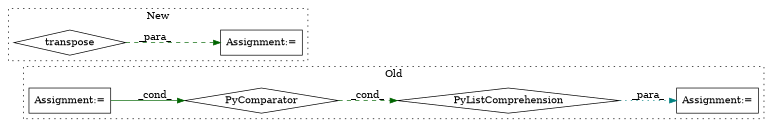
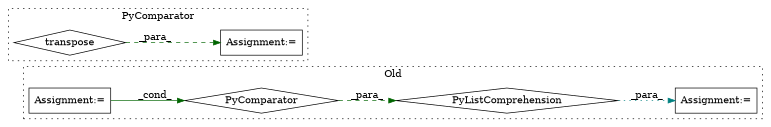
cluster "New": label "New" -> "PyComparator"
edge "PyComparator" -> "PyListComprehension": label "_cond_" -> "_para_"
